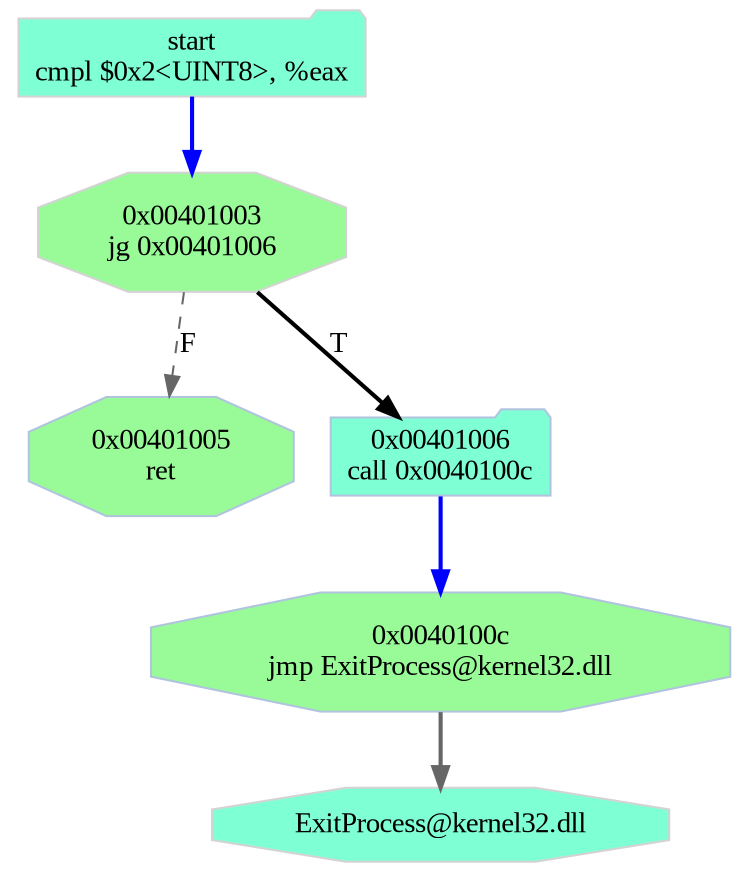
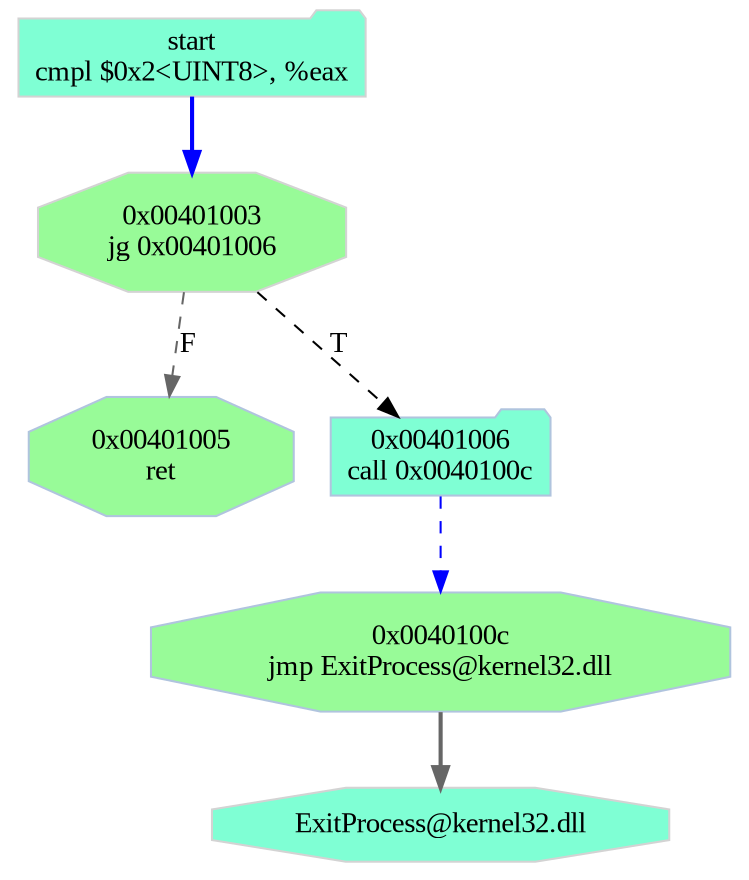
edge "0x00401003 jg 0x00401006" -> "0x00401006 call 0x0040100c": style bold -> dashed
edge "0x00401006 call 0x0040100c" -> "0x0040100c jmp ExitProcess@kernel32.dll": style bold -> dashed
